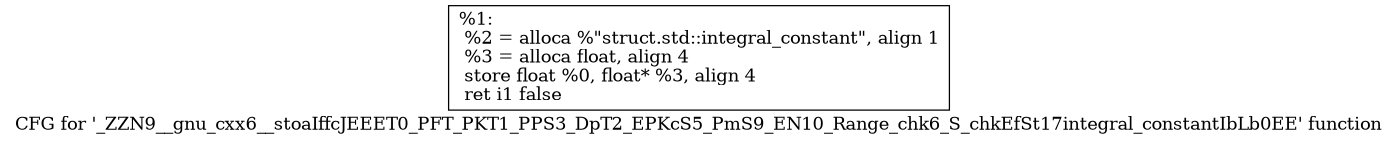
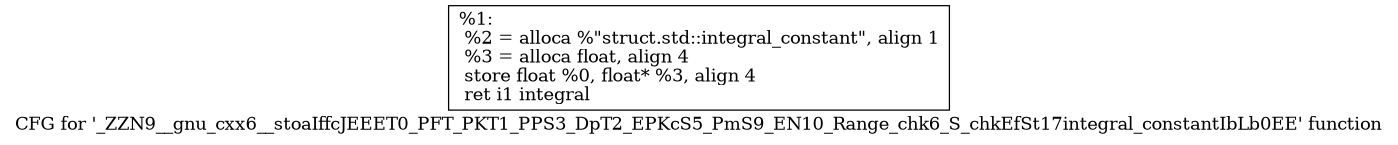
node "%1:": text "ret i1 false" -> "ret i1 integral"
